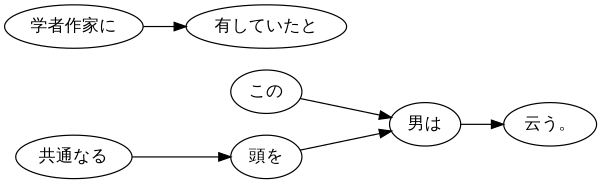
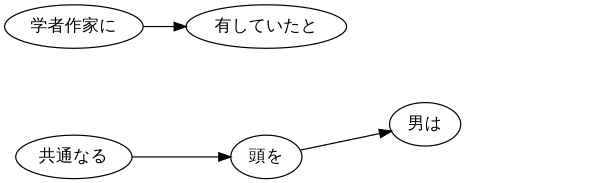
node "この": removed
node "云う。": removed
